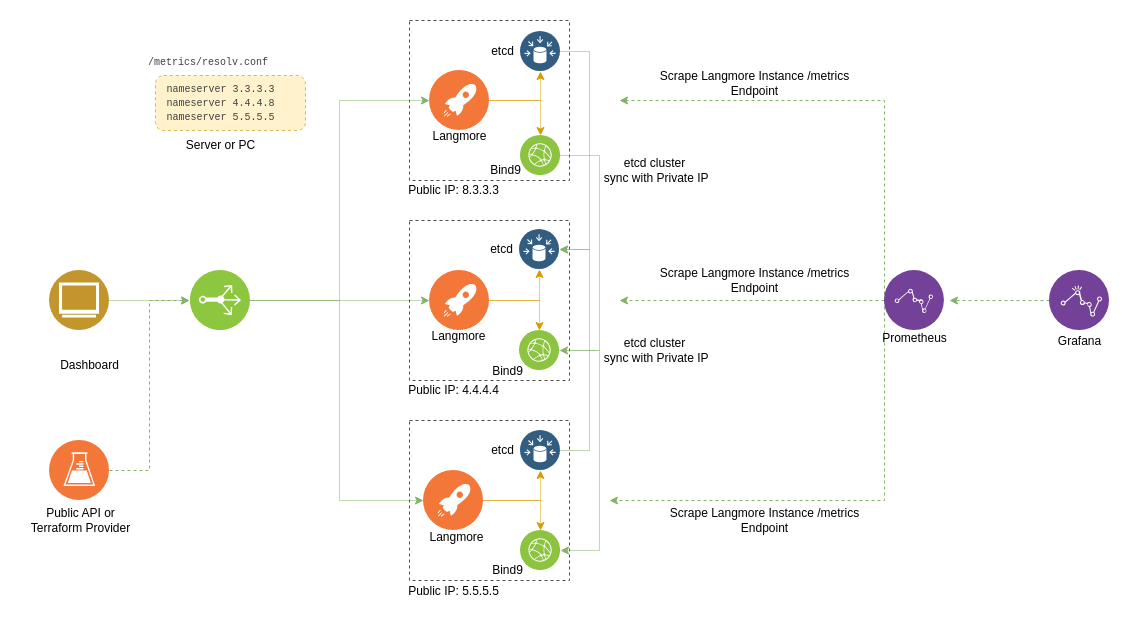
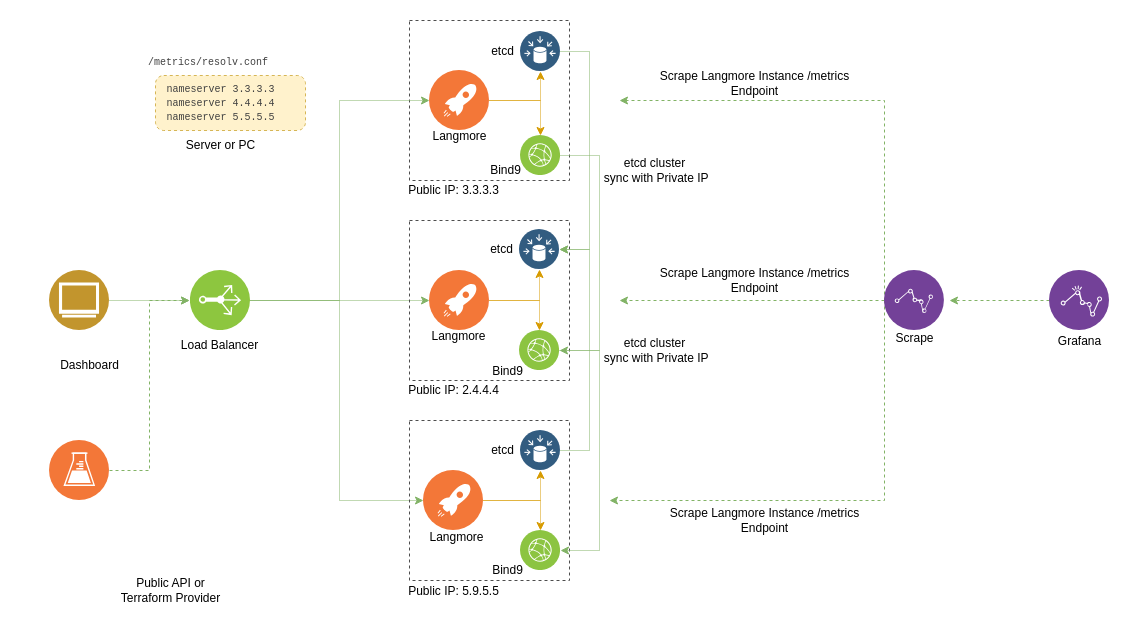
node "nameserver 3.3.3.3 nameserver 4.4.4.8 nameserver 5.5.5.5": label "nameserver 3.3.3.3 nameserver 4.4.4.8 nameserver 5.5.5.5" -> "nameserver 3.3.3.3 nameserver 4.4.4.4 nameserver 5.5.5.5"
node "Public IP: 8.3.3.3": label "Public IP: 8.3.3.3" -> "Public IP: 3.3.3.3"
node "Prometheus": label "Prometheus" -> "Scrape"
node "Load Balancer": added
node "Public IP: 4.4.4.4": label "Public IP: 4.4.4.4" -> "Public IP: 2.4.4.4"
node "Public API or Terraform Provider": moved (81, 521) -> (171, 591)
node "Public IP: 5.5.5.5": label "Public IP: 5.5.5.5" -> "Public IP: 5.9.5.5"
